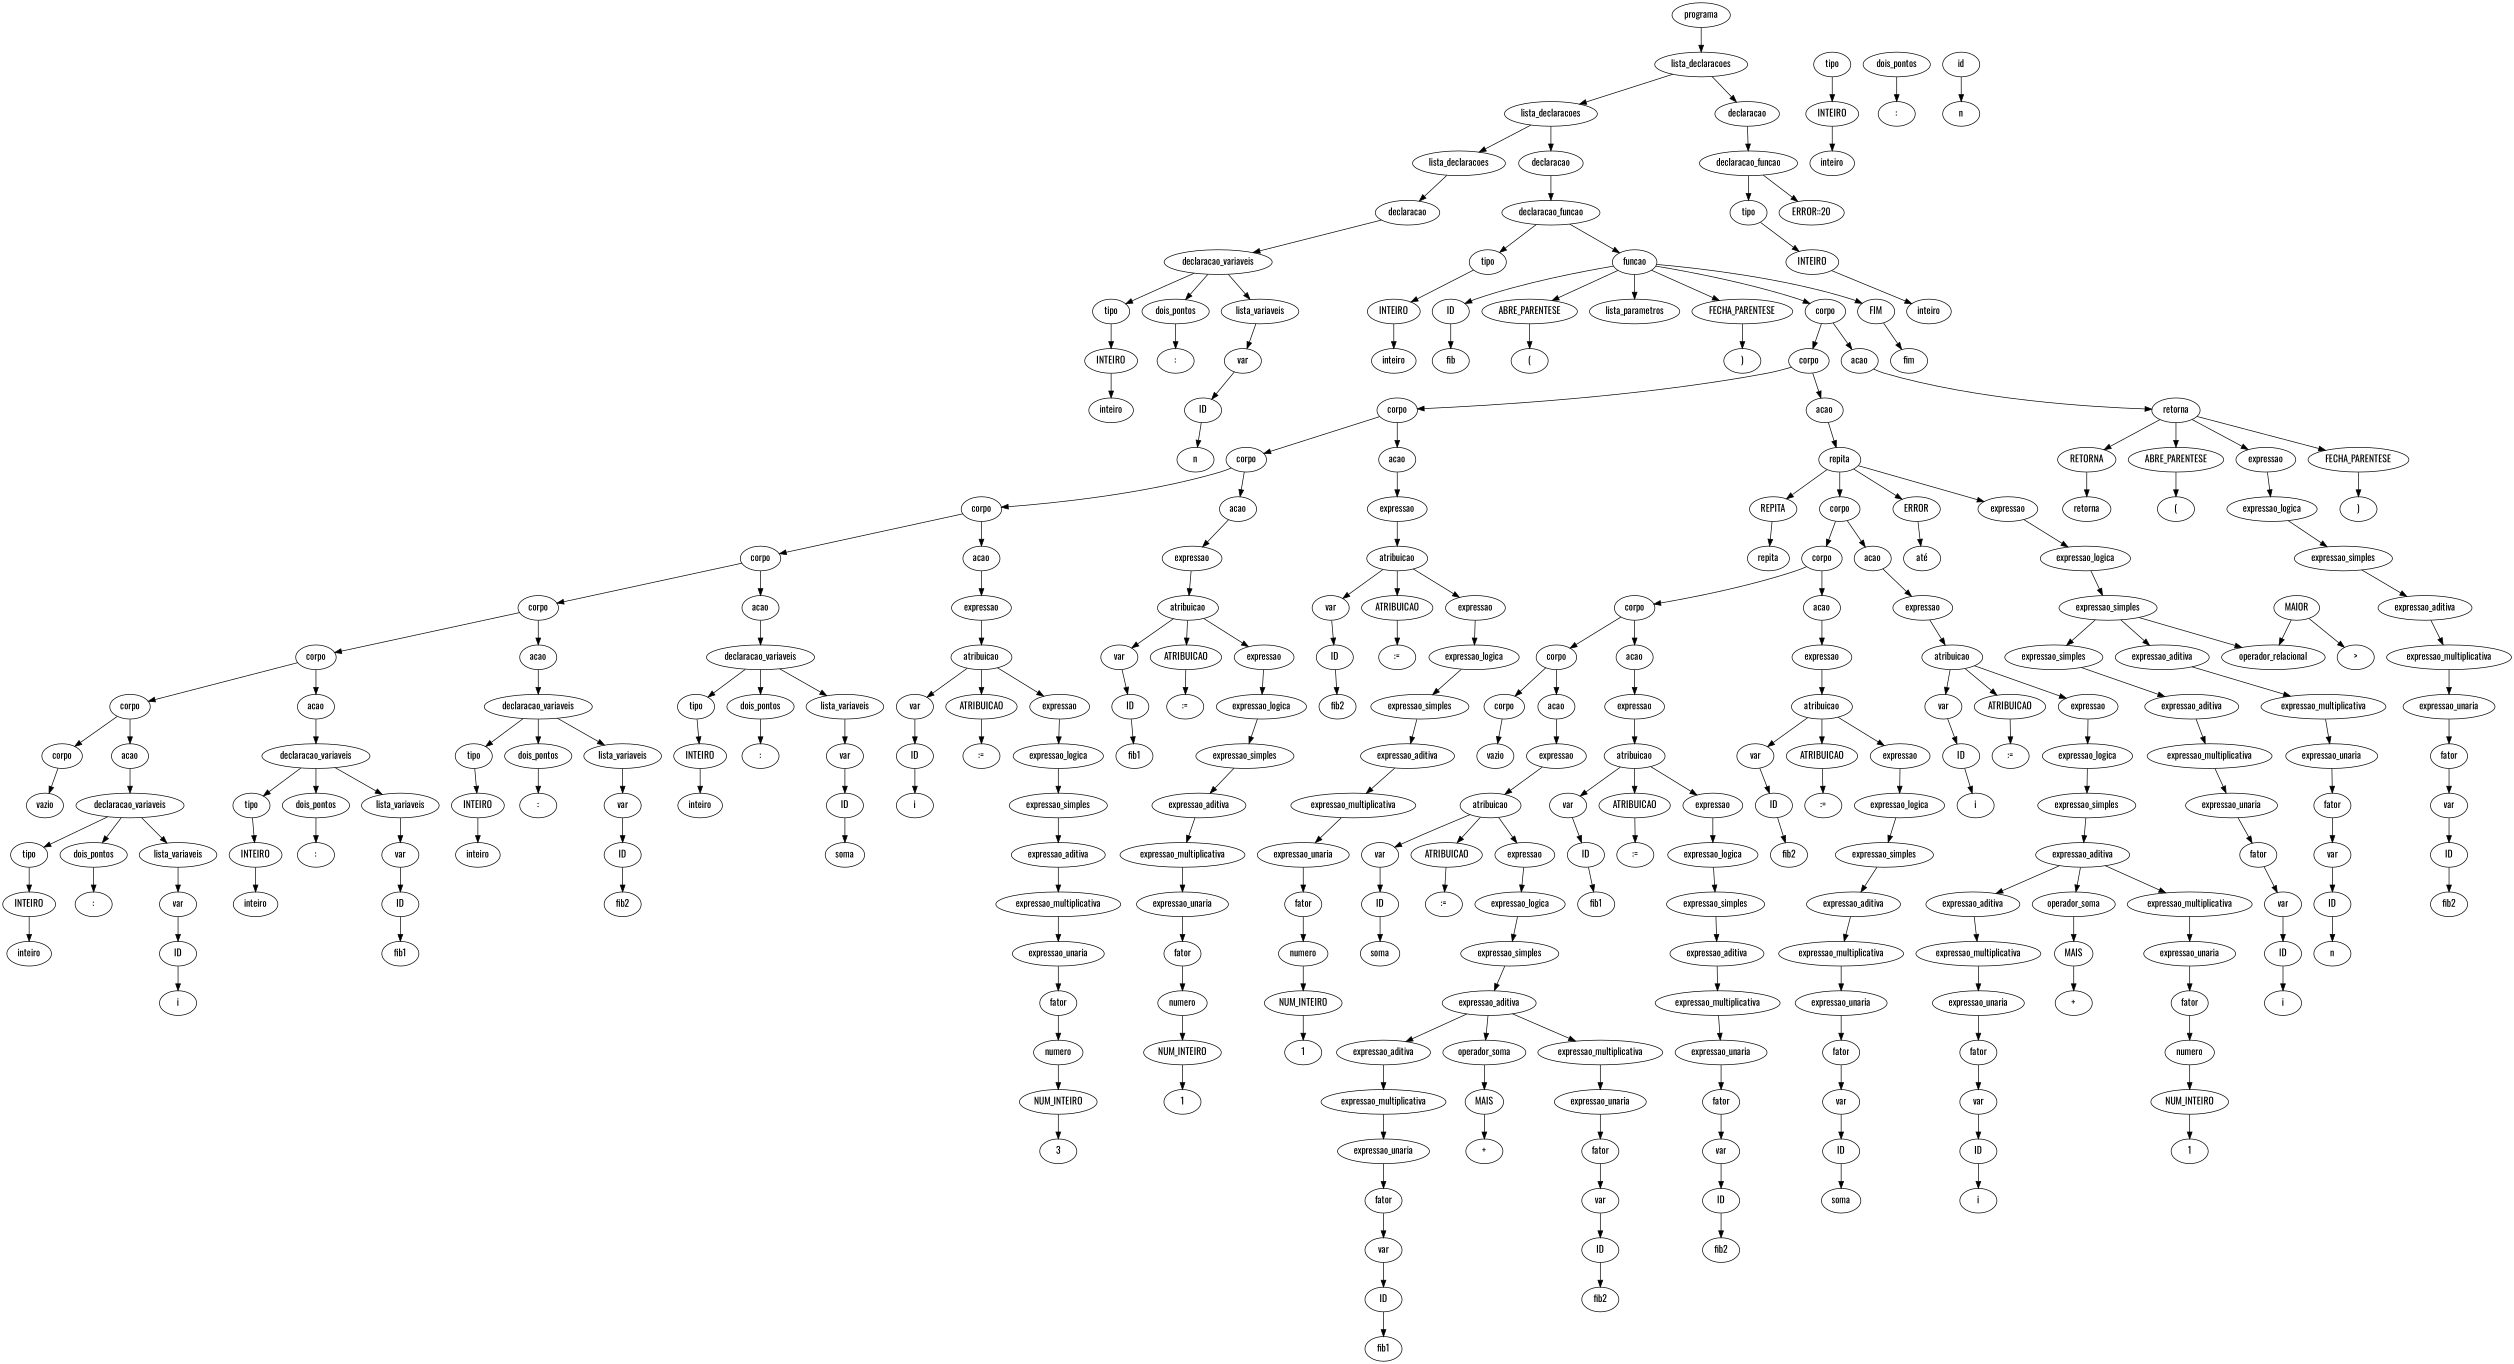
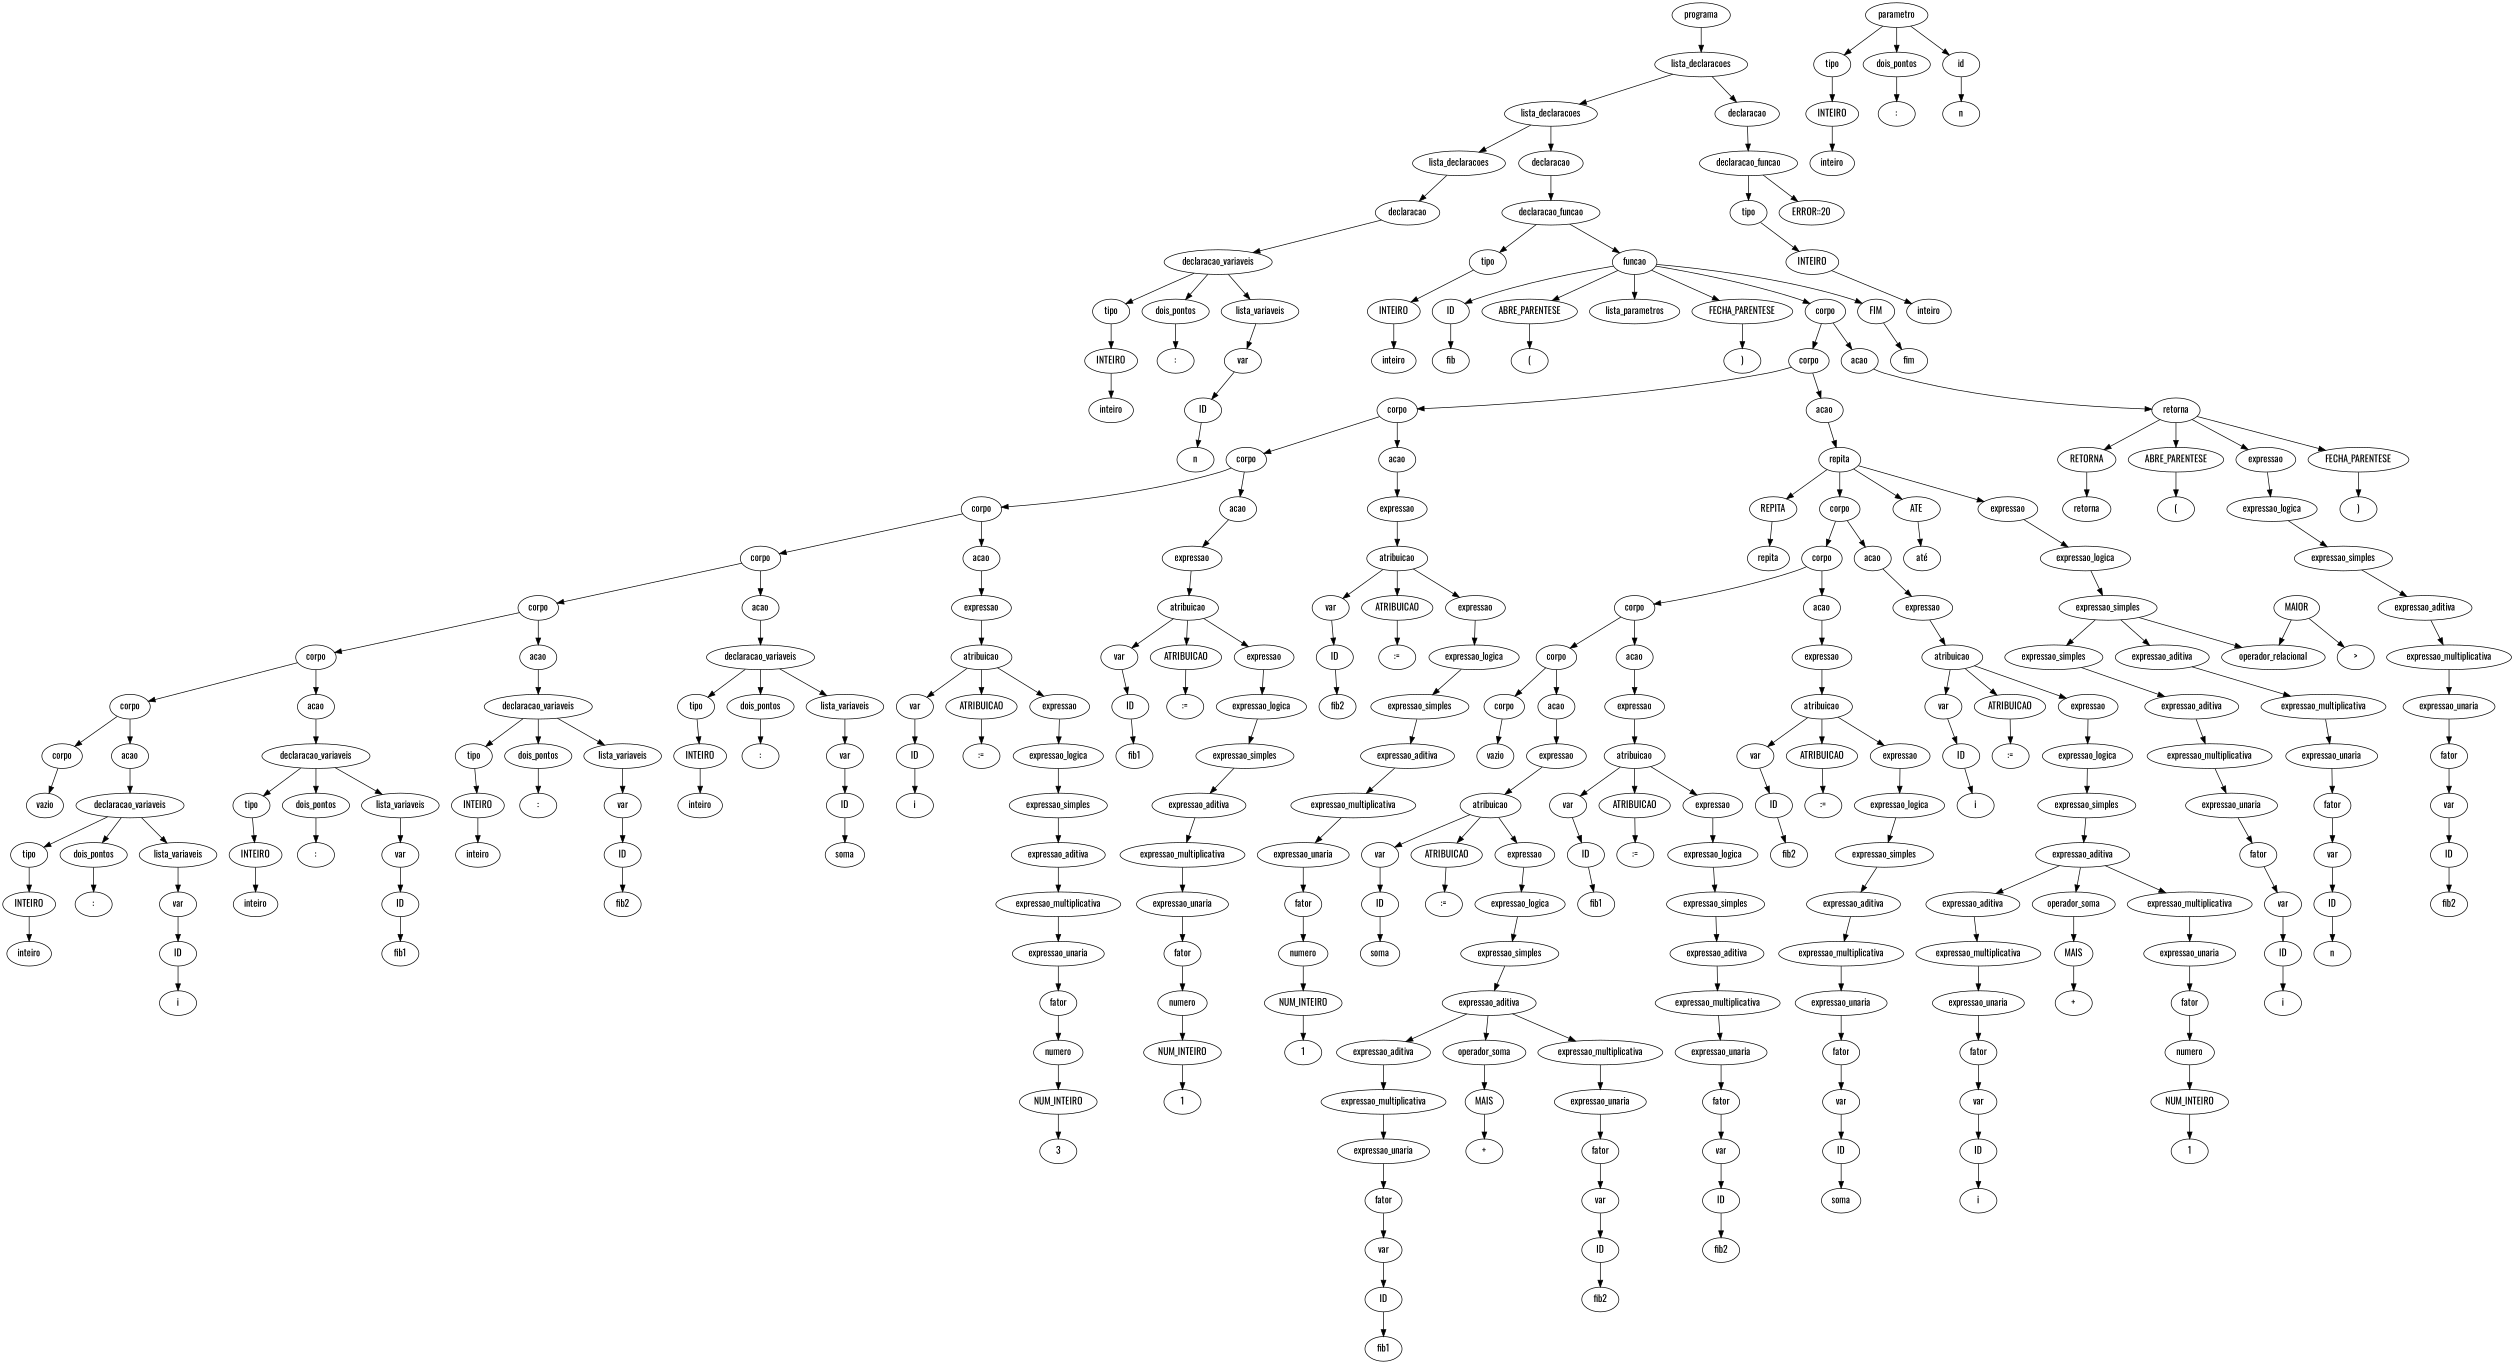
node "parametro": added
node "ERROR": label "ERROR" -> "ATE"
